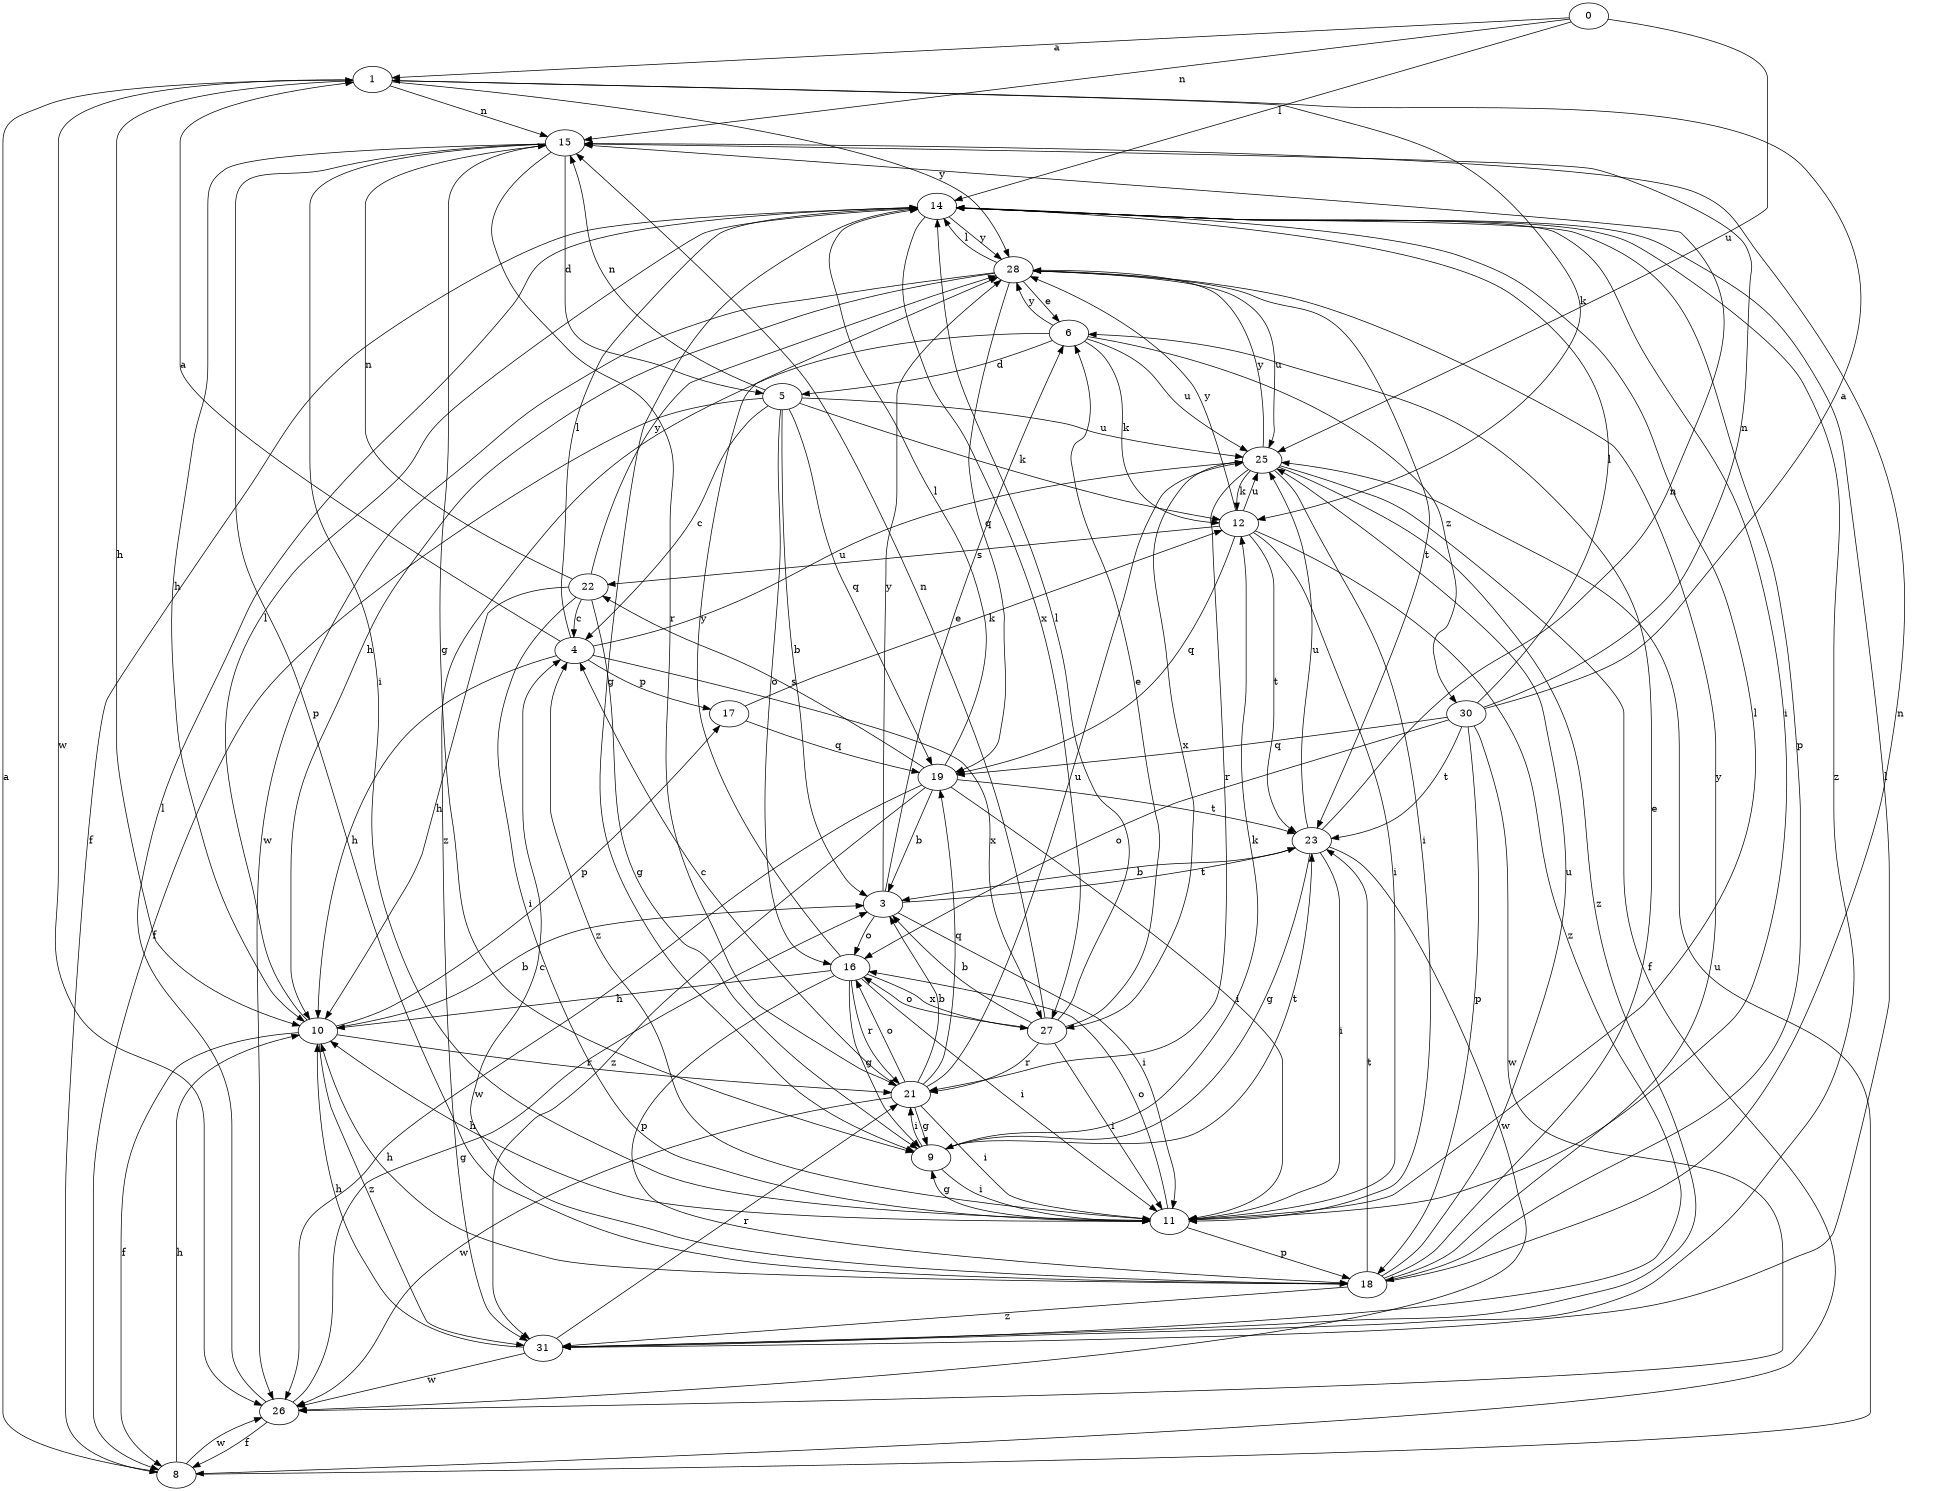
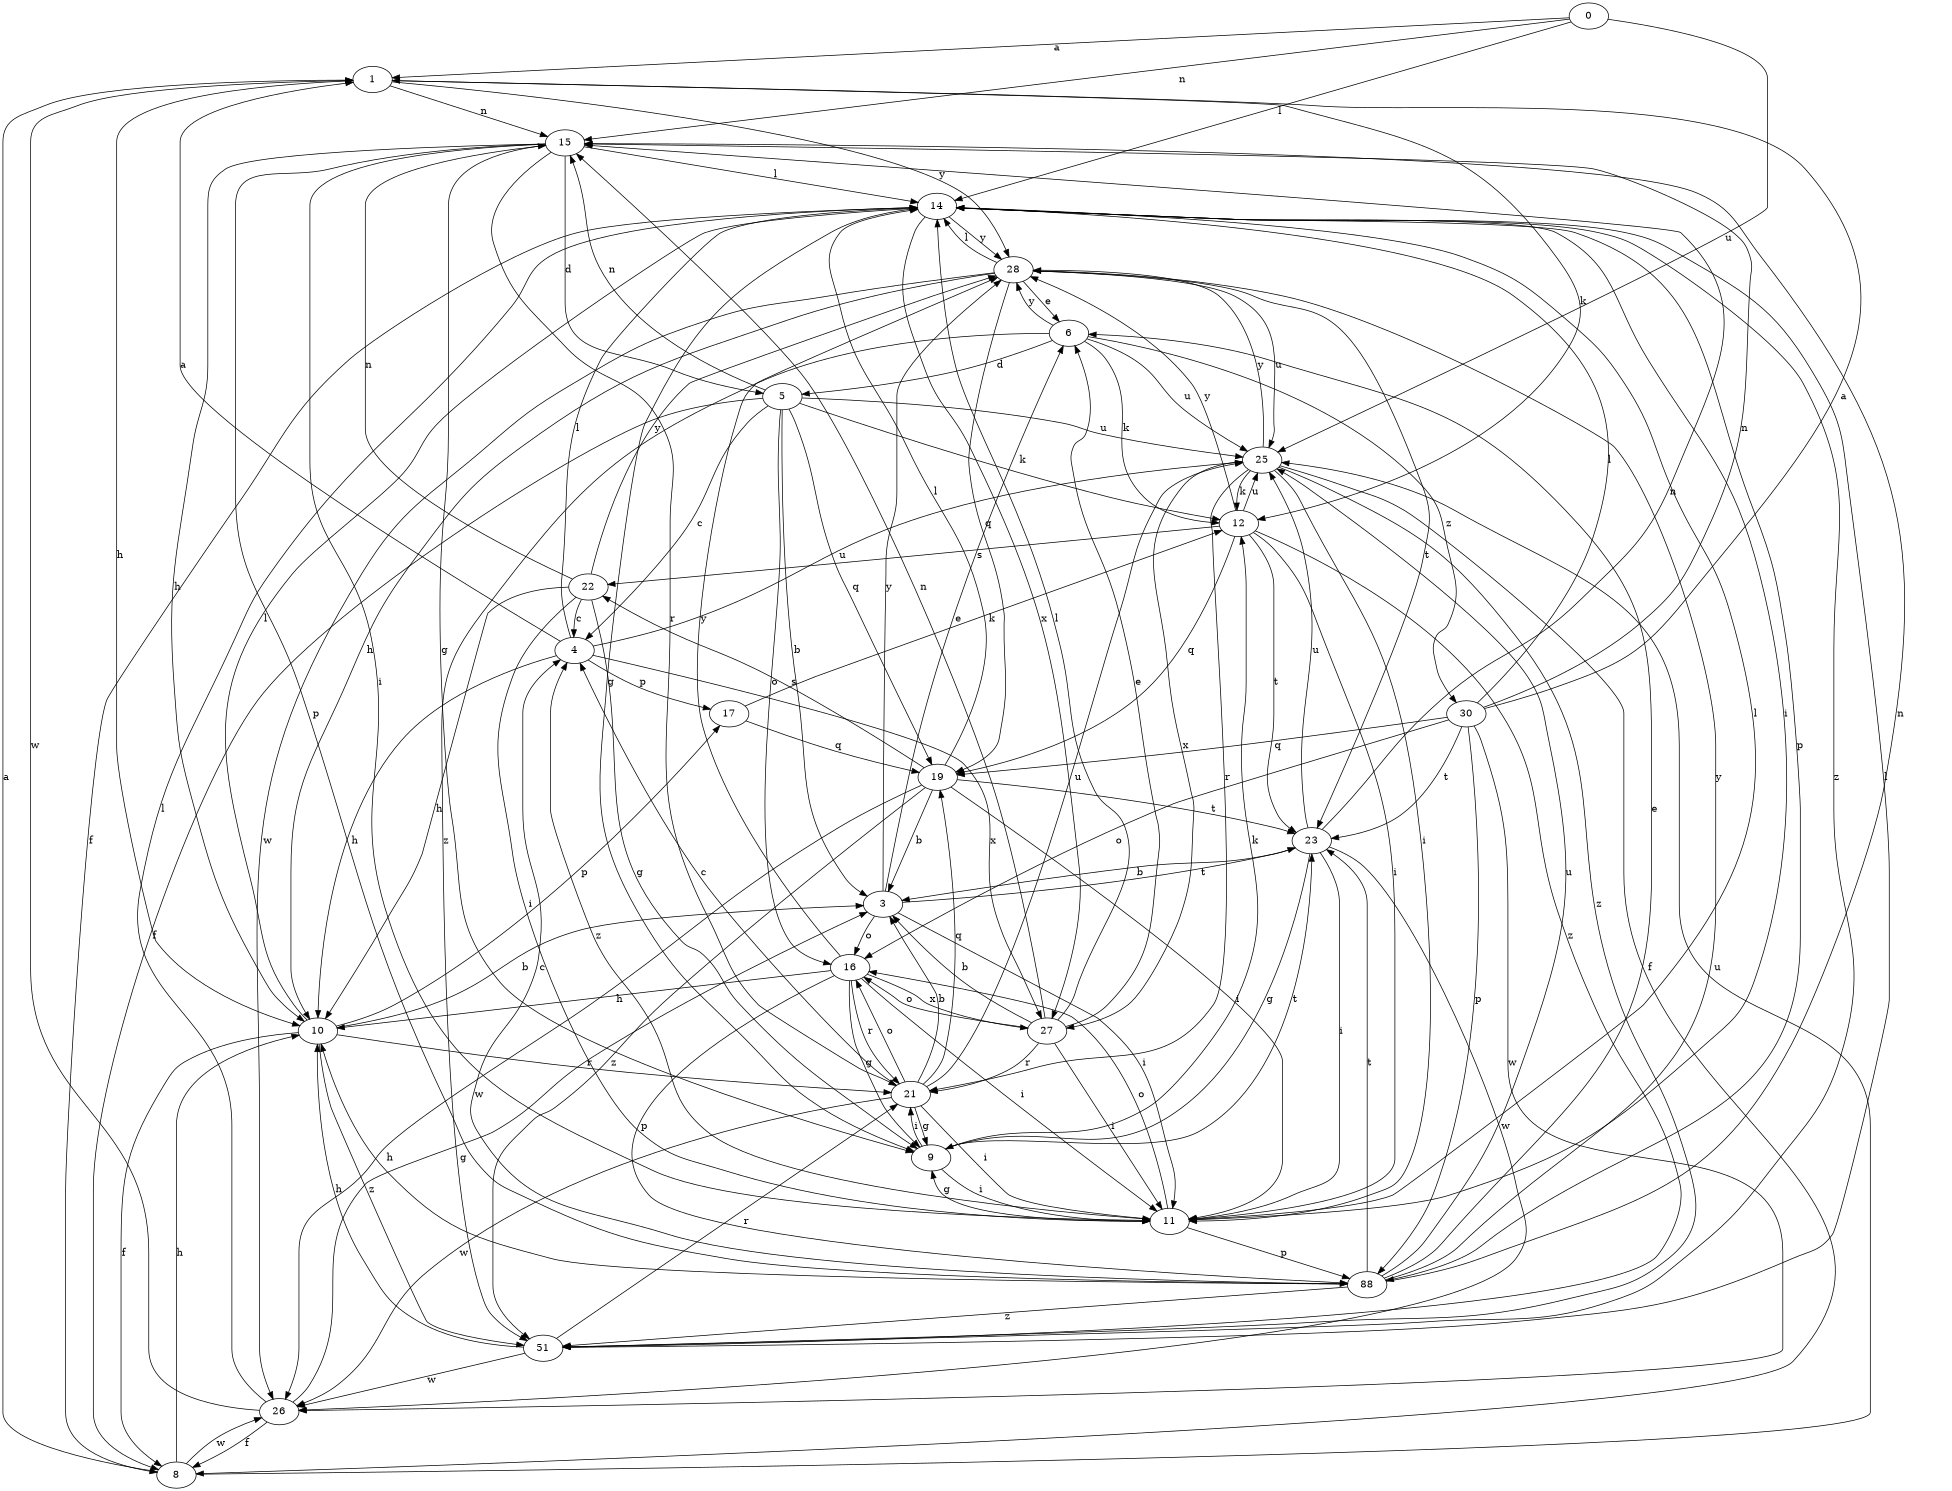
edge "15" -> "14": added, label "l"
edge "1" -> "26": reversed
edge "11" -> "10": removed, label "h"
node "18": label "18" -> "88"
node "31": label "31" -> "51"
